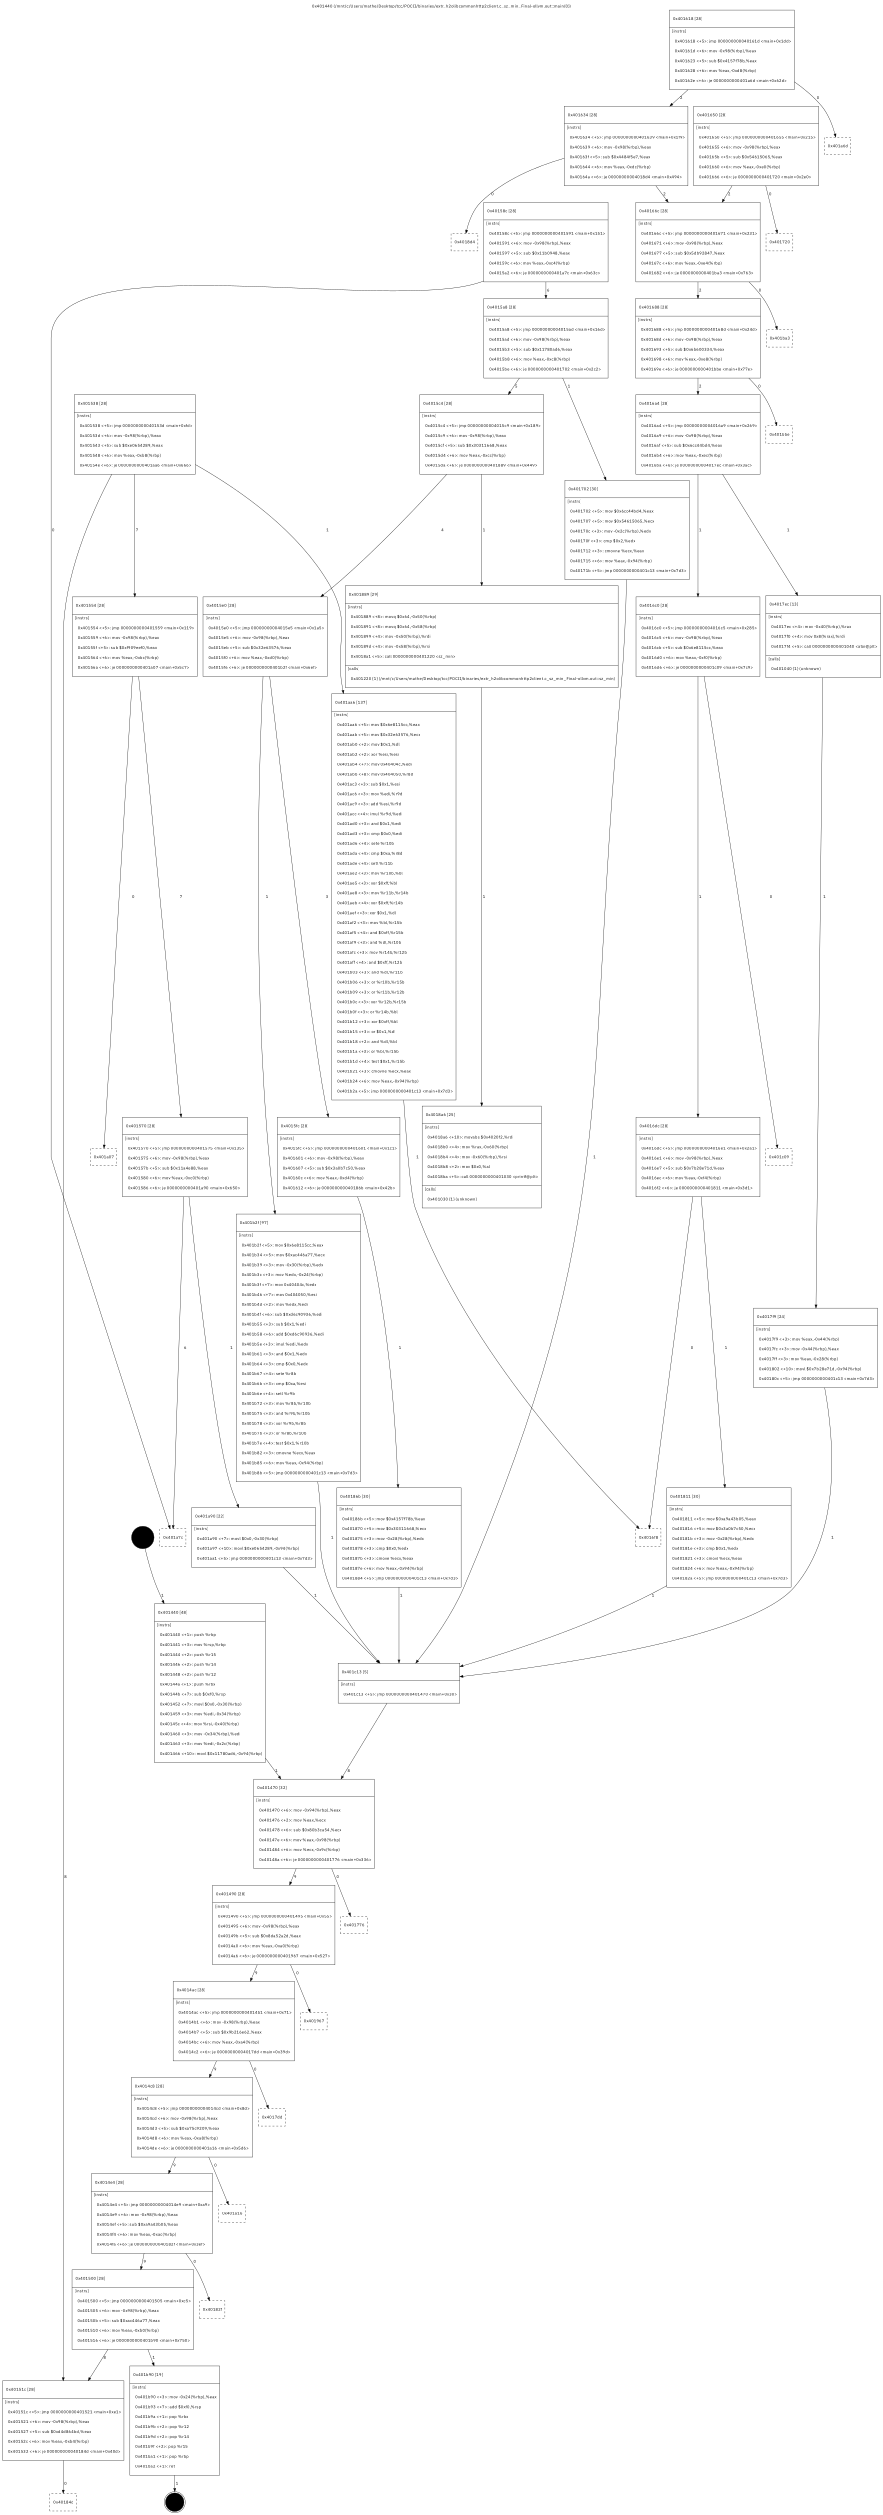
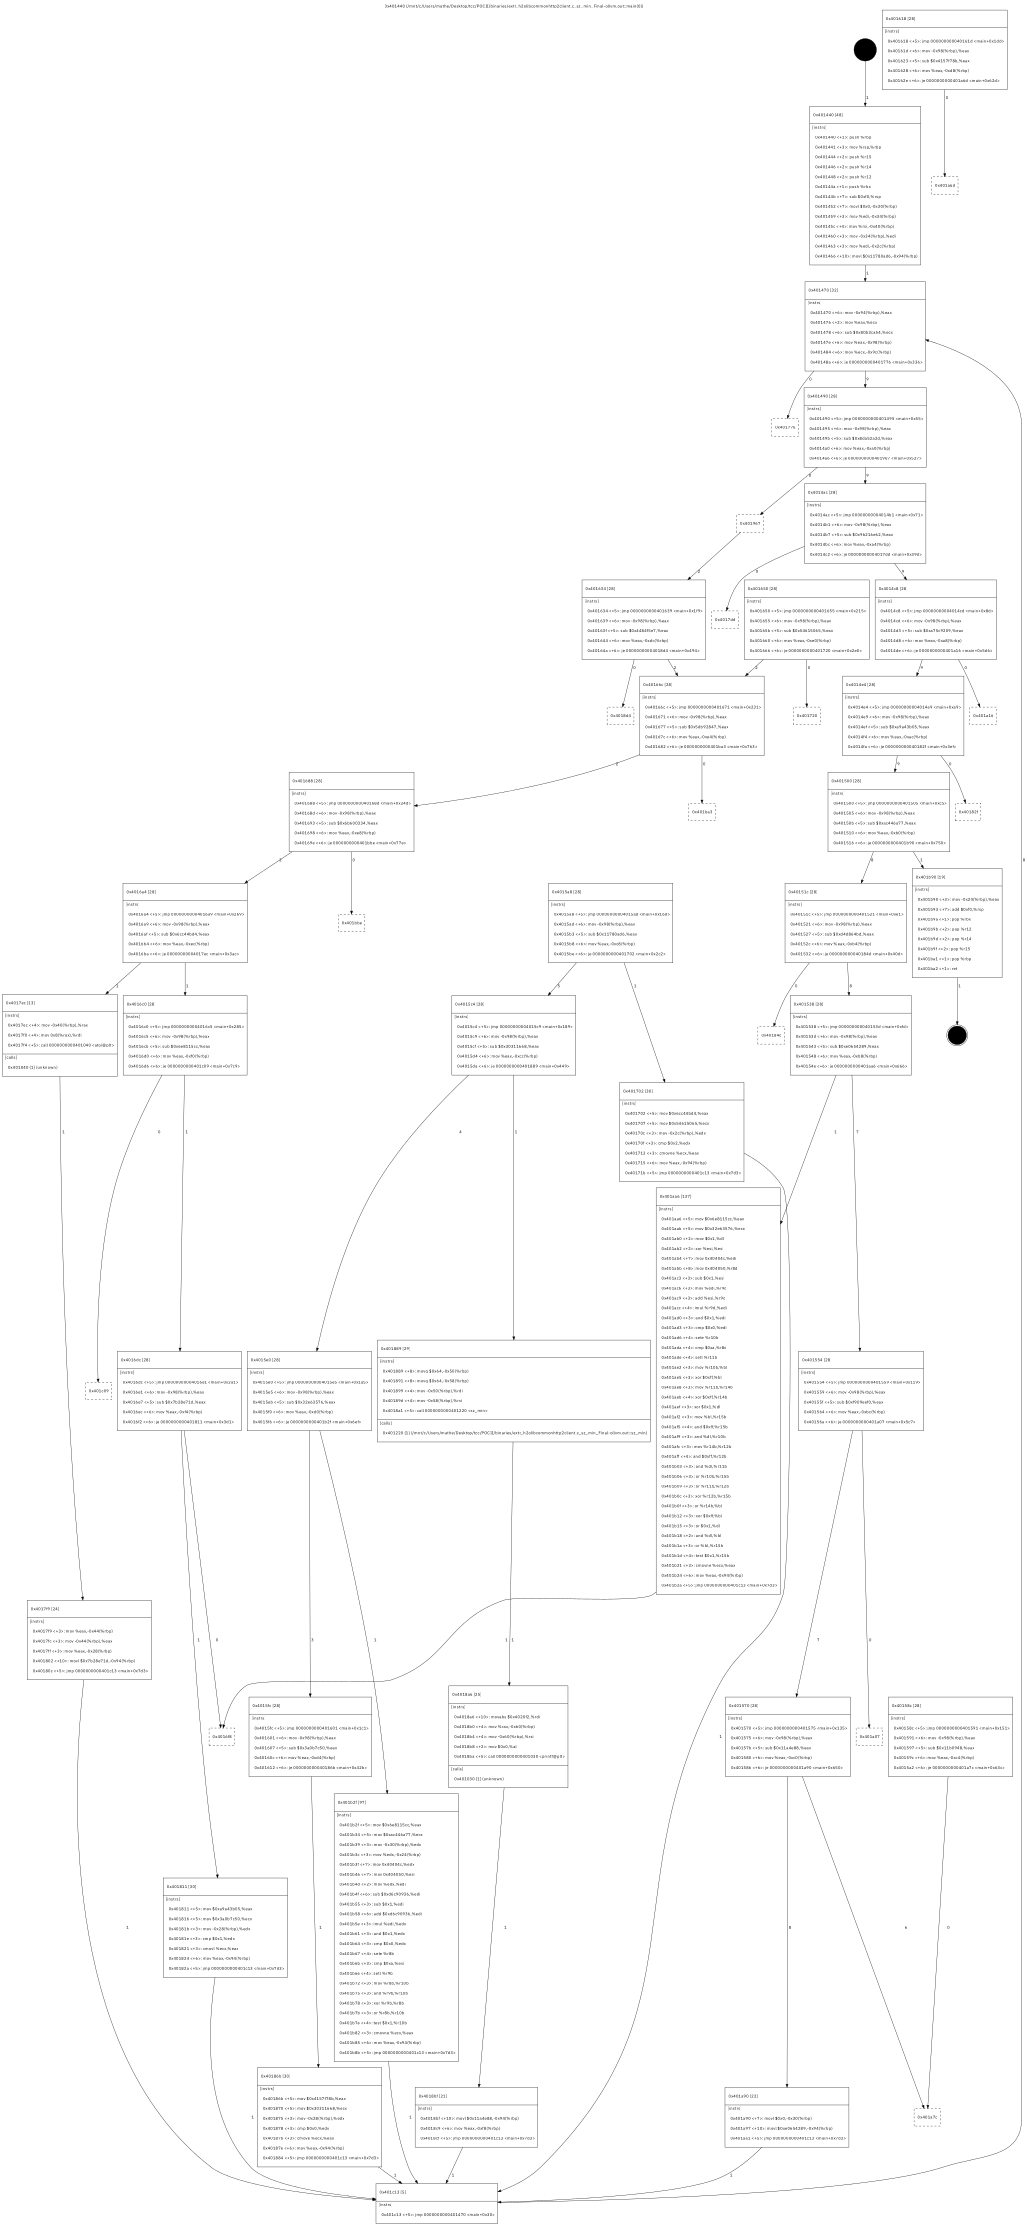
edge "0x401618 [28]" -> "0x401634 [28]": now "0x401967" -> "0x401634 [28]"
edge "0x40158c [28]" -> "0x4015a8 [28]": removed, label "6"
edge "0x401570 [28]" -> "0x401a90 [22]": label " 1" -> " 8"
edge "0x401538 [28]" -> "0x40151c [28]": reversed
node "0x4018bf [21]": added
